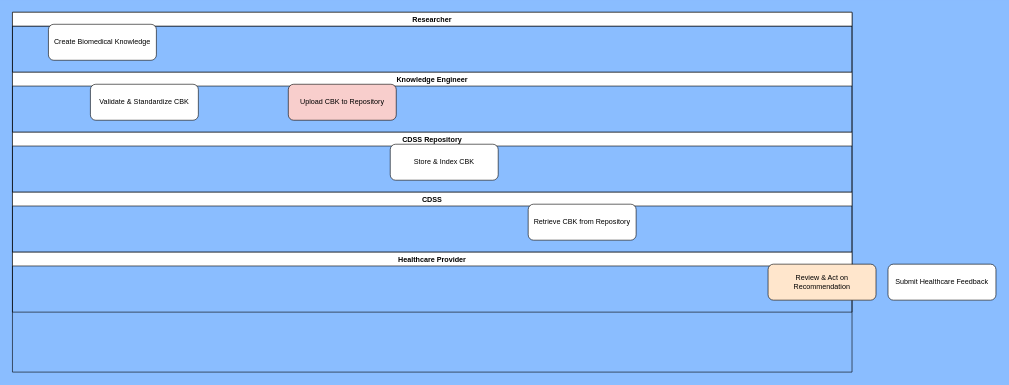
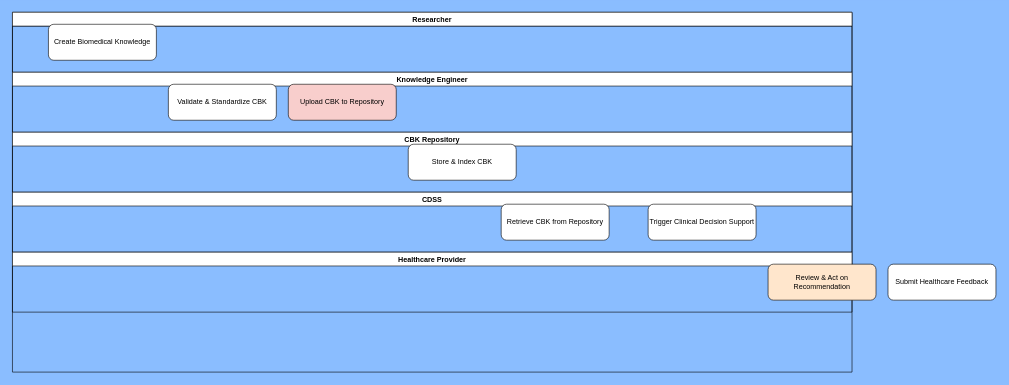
node "Validate & Standardize CBK": moved (144, 102) -> (222, 102)
node "CDSS Repository": label "CDSS Repository" -> "CBK Repository"
node "Store & Index CBK": moved (444, 162) -> (462, 162)
node "Retrieve CBK from Repository": moved (582, 222) -> (555, 222)
node "Trigger Clinical Decision Support": added
